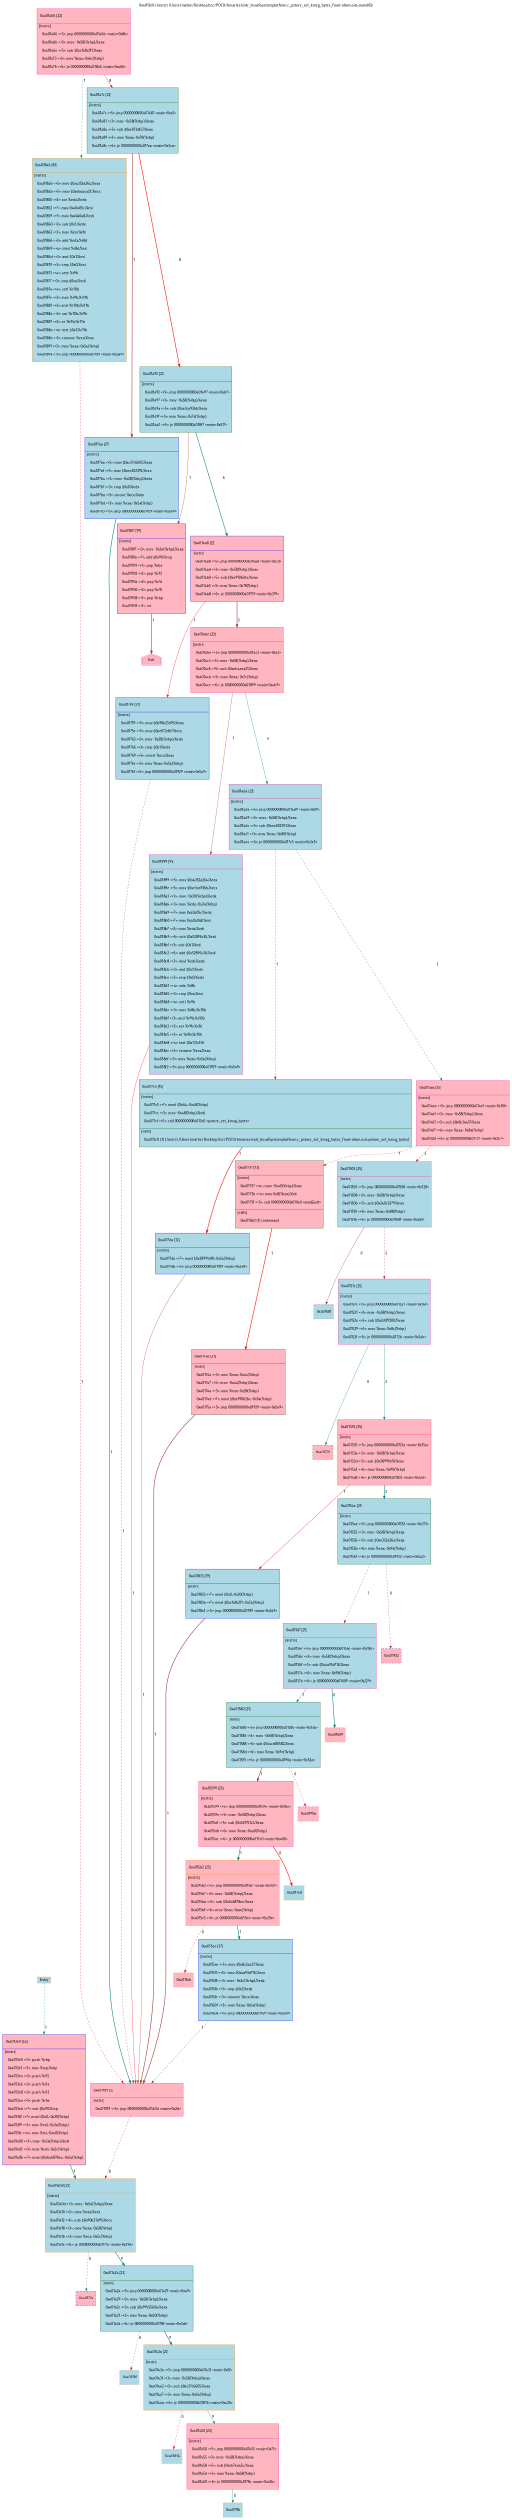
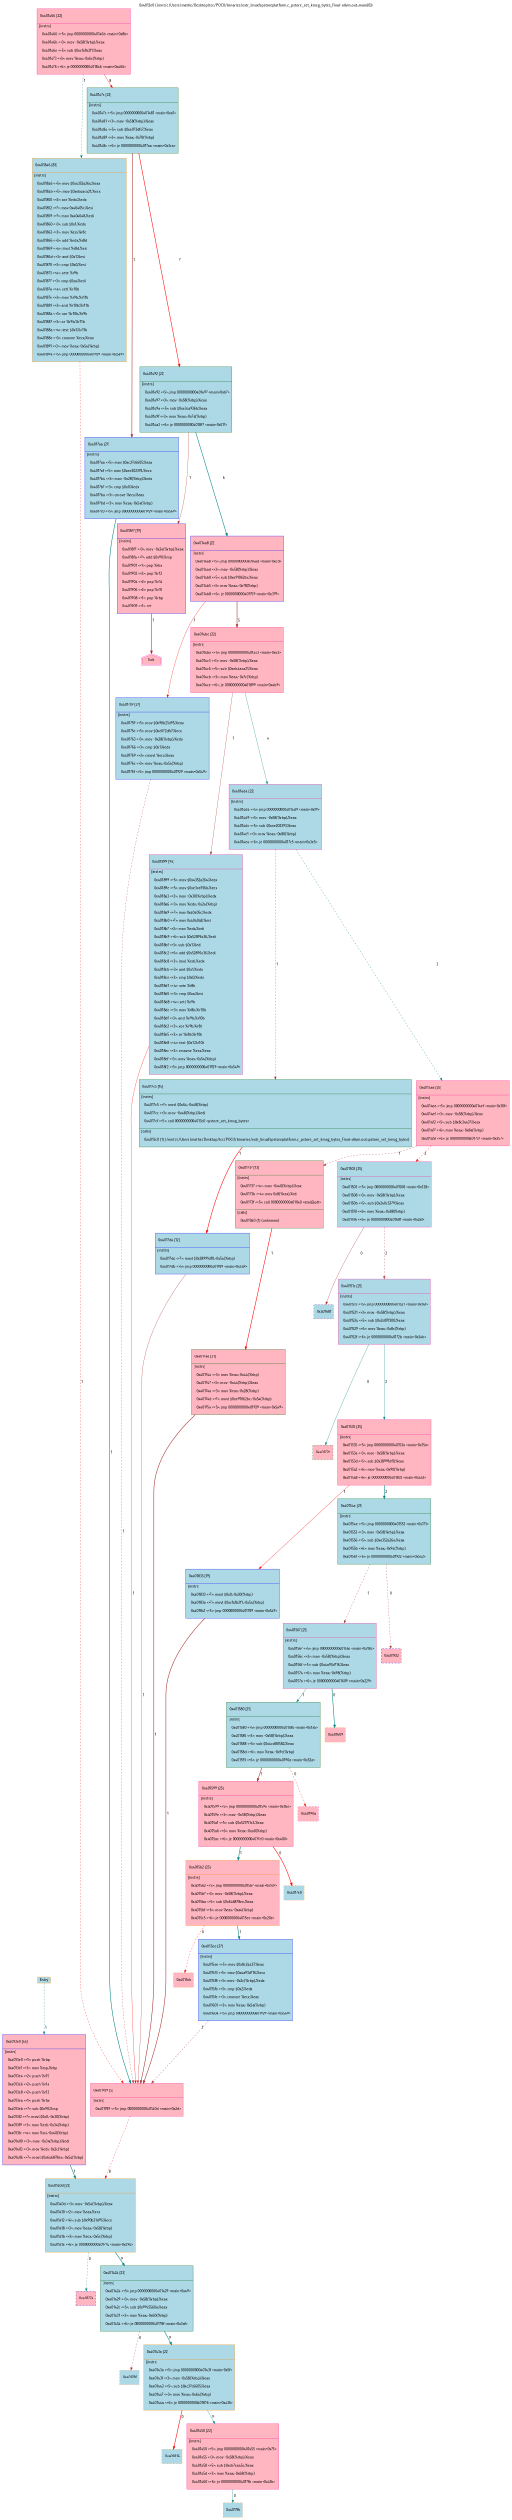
edge "0x40147c [22]" -> "0x401492 [22]": label " 8" -> " 7"
edge "0x40143a [22]" -> "0x401816": style dashed -> bold
